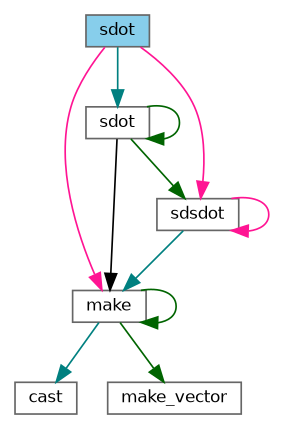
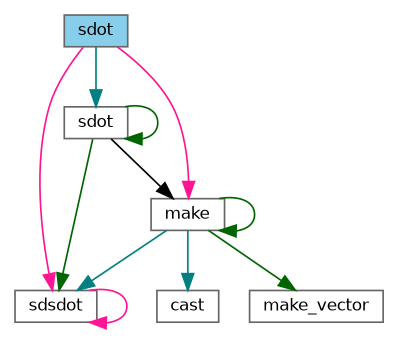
edge "sdsdot" -> "make": reversed
